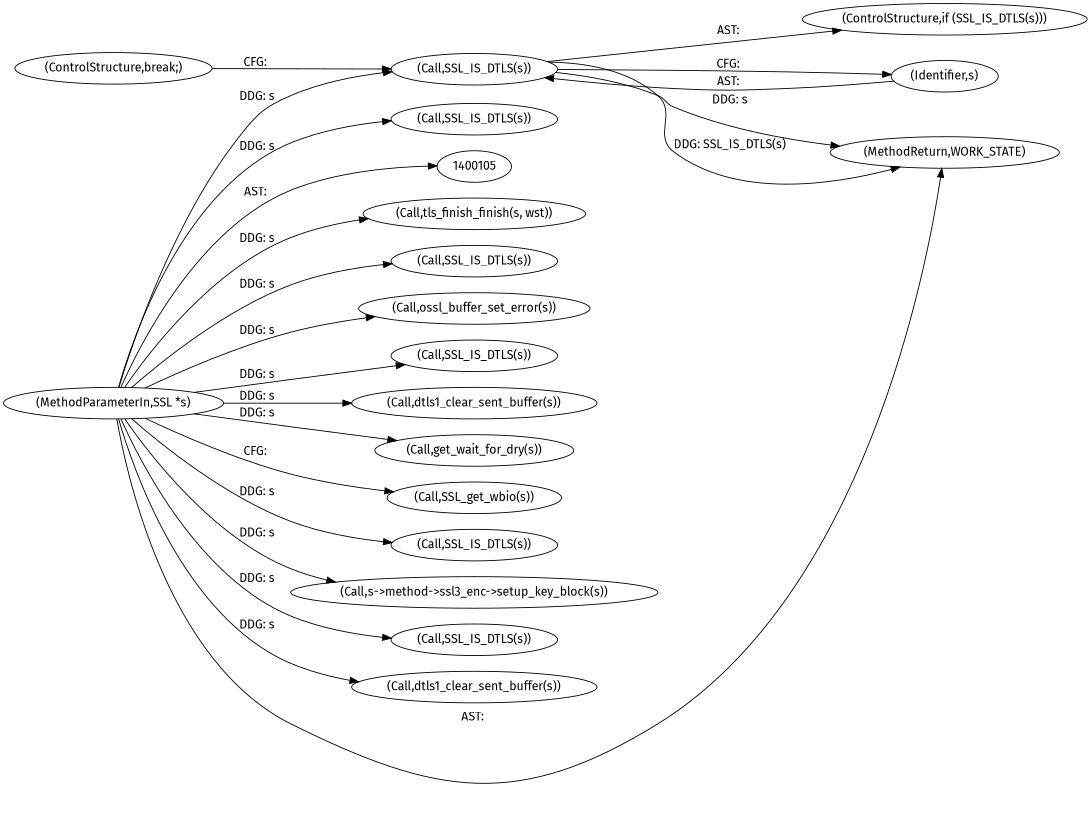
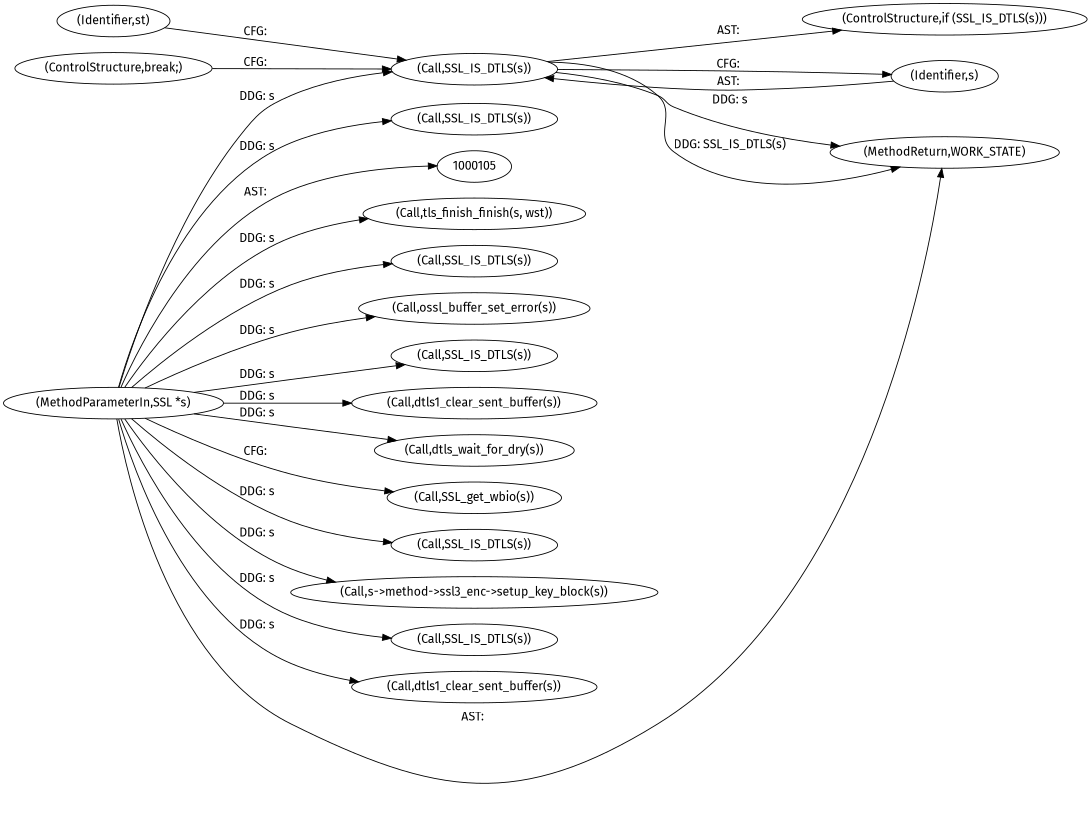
node "(Identifier,st)": added
node "1400105": label "1400105" -> "1000105"
node "(Call,get_wait_for_dry(s))": label "(Call,get_wait_for_dry(s))" -> "(Call,dtls_wait_for_dry(s))"
